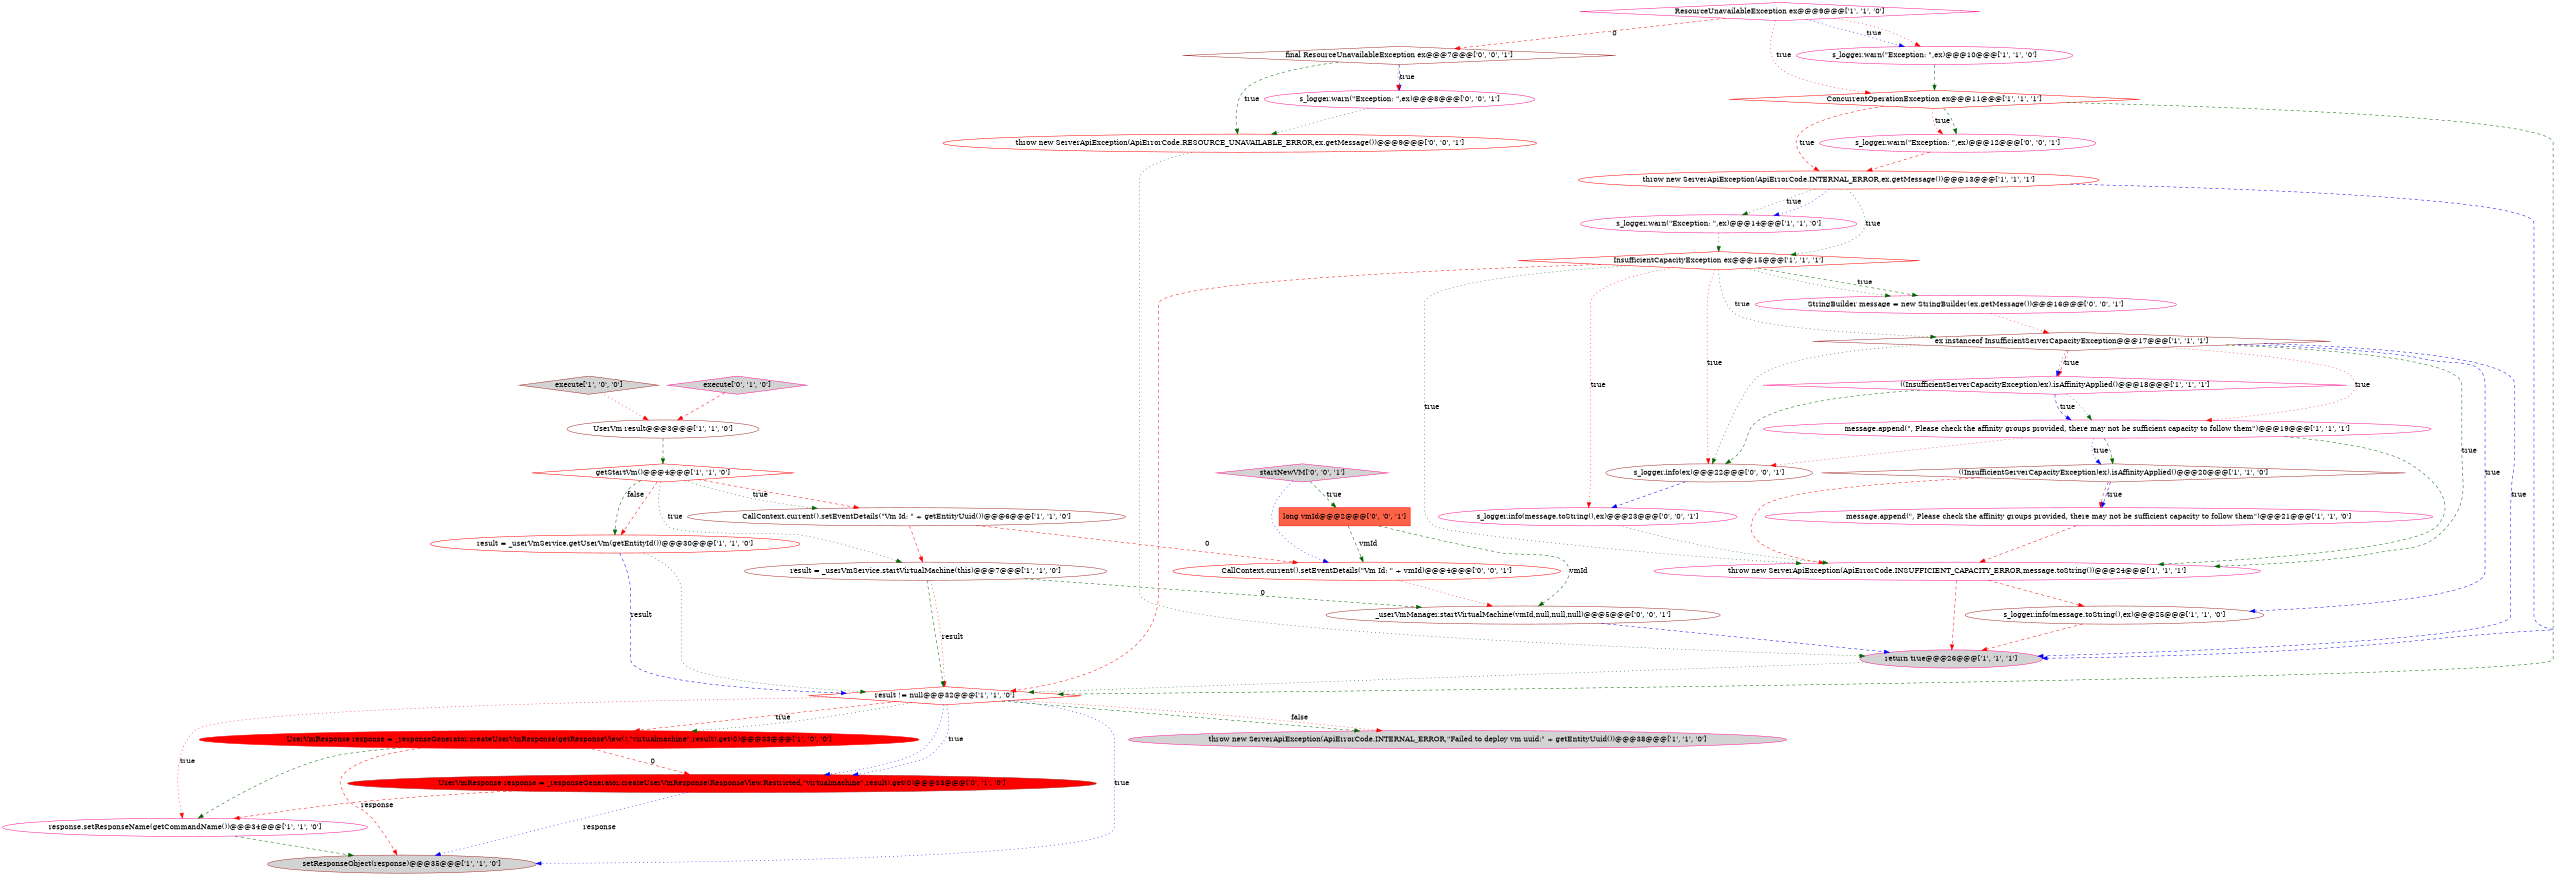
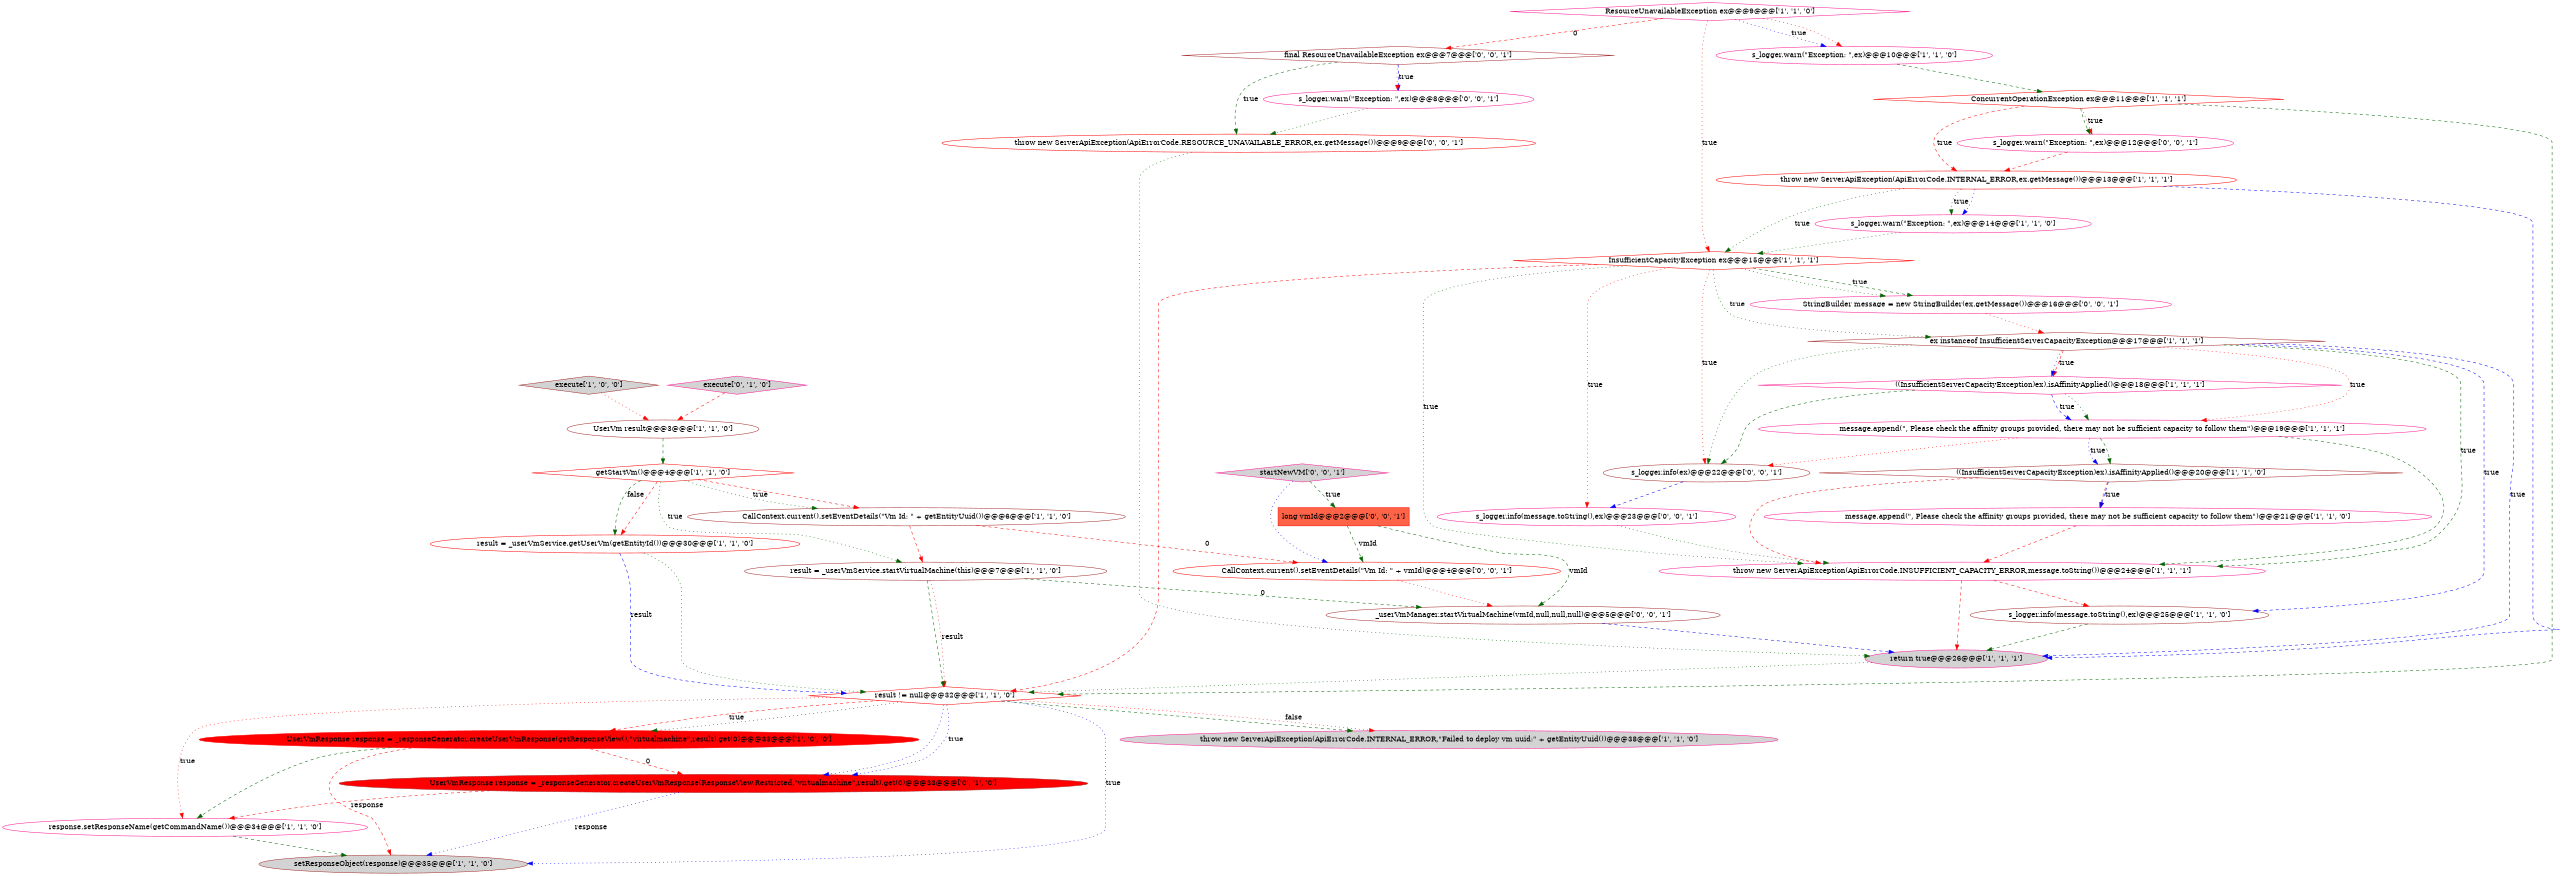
edge "ResourceUnavailableException ex@@@9@@@['1', '1', '0']" -> "ConcurrentOperationException ex@@@11@@@['1', '1', '1']": now "ResourceUnavailableException ex@@@9@@@['1', '1', '0']" -> "InsufficientCapacityException ex@@@15@@@['1', '1', '1']"
edge "s_logger.info(message.toString(),ex)@@@25@@@['1', '1', '0']" -> "return true@@@26@@@['1', '1', '1']": color red -> darkgreen
